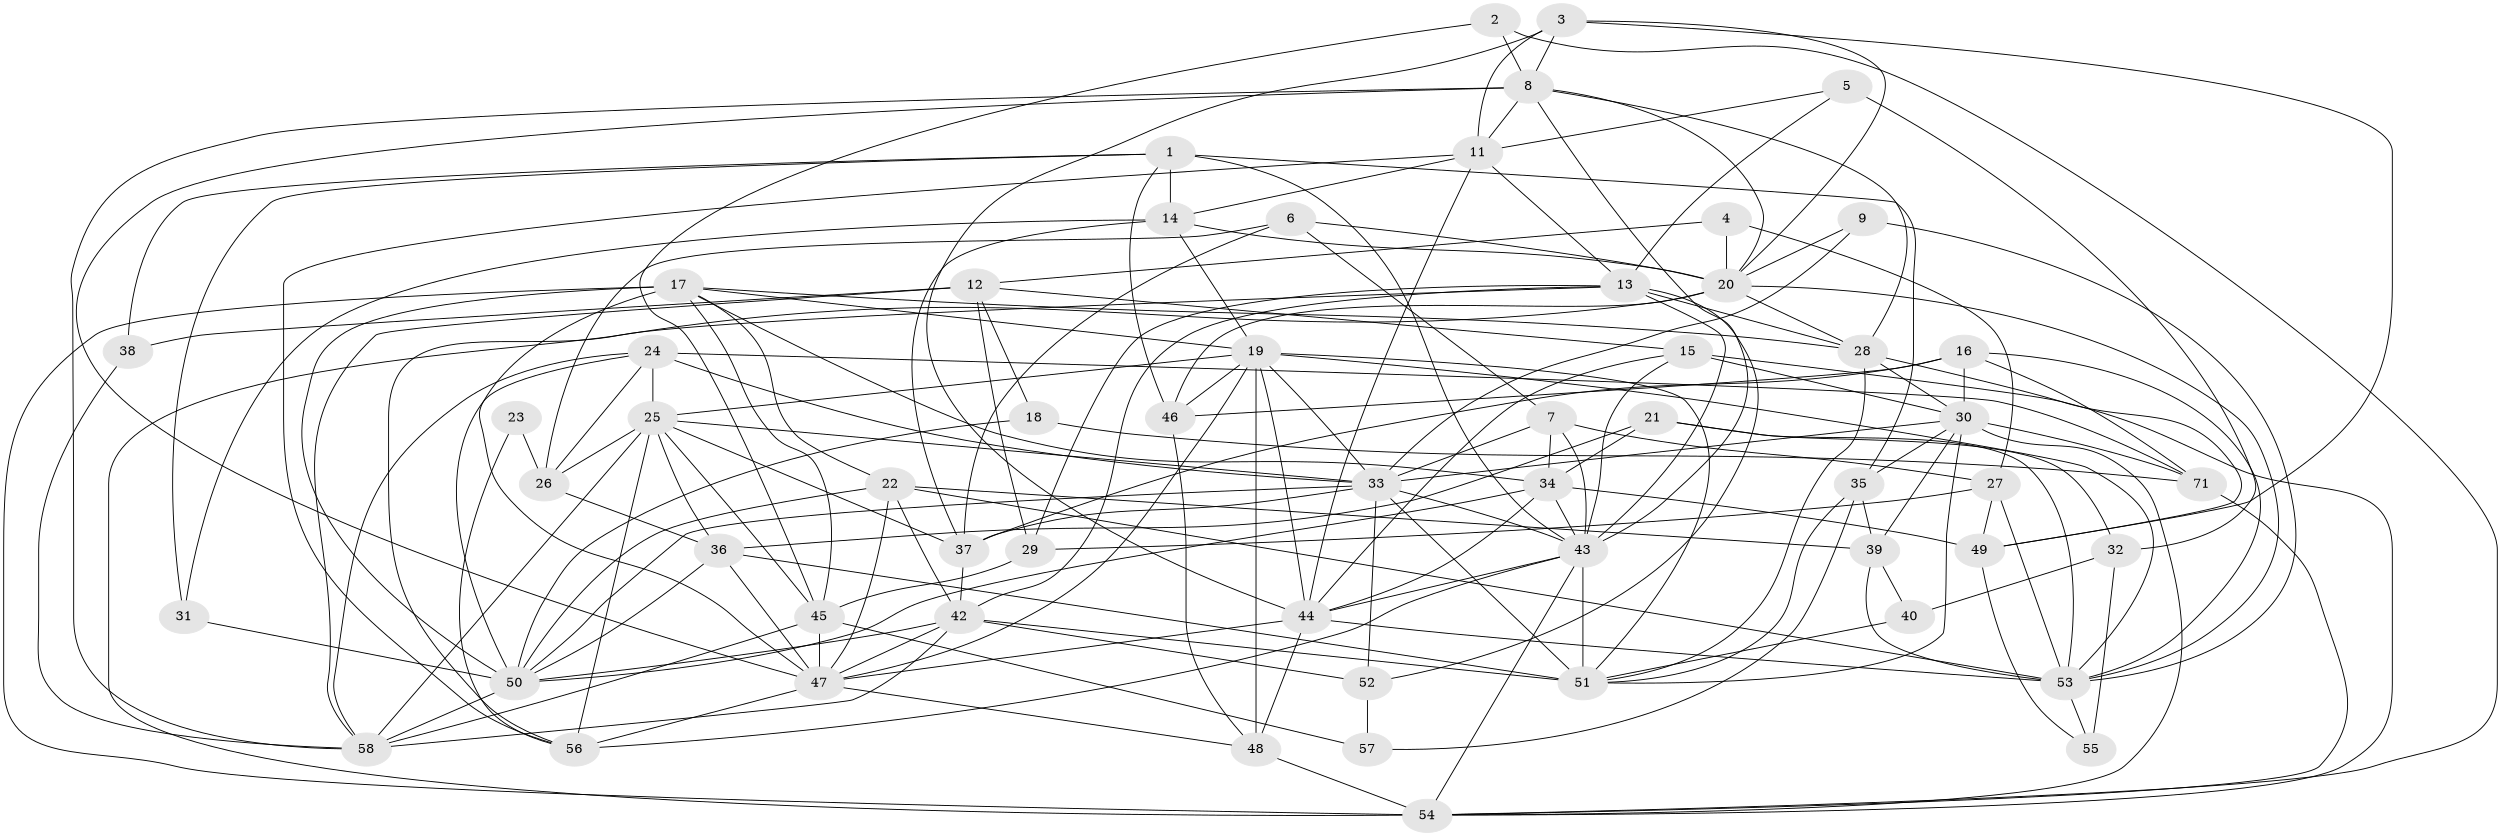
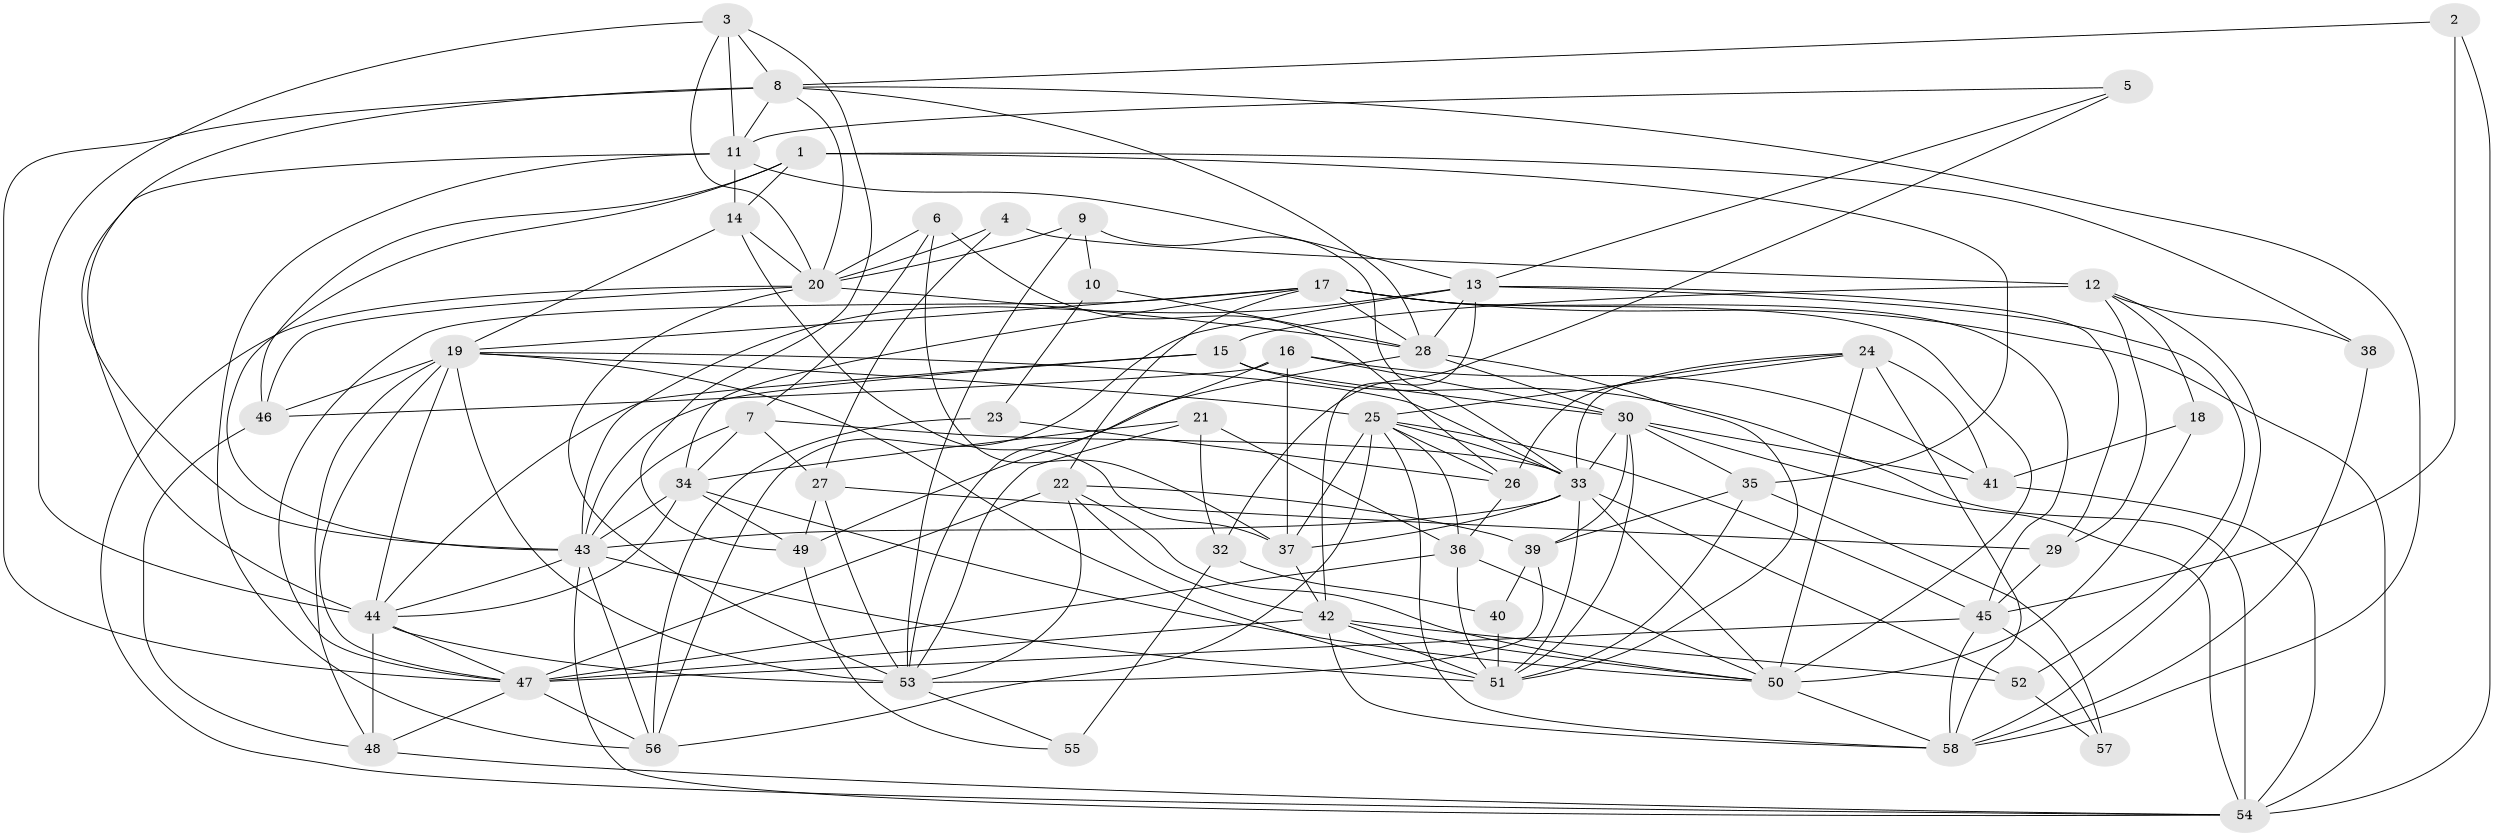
node "10": added
node "71": label "71" -> "41"
node "31": removed
